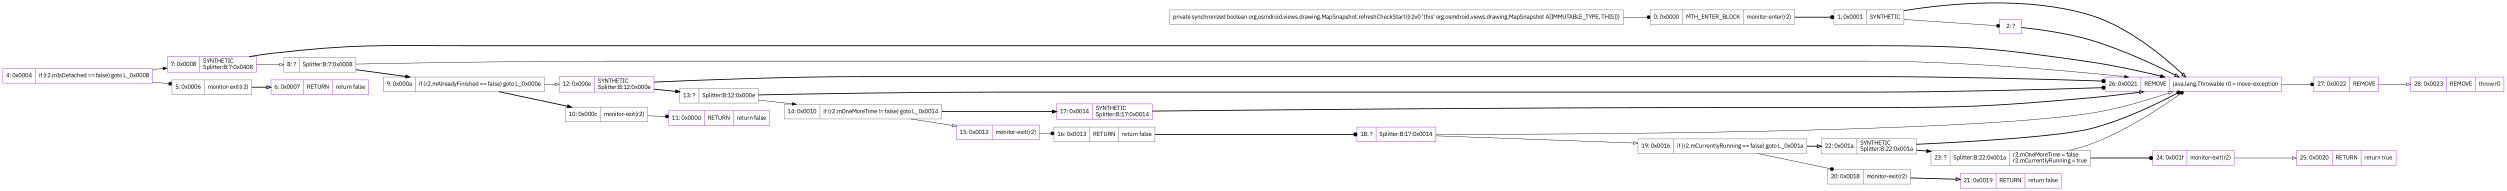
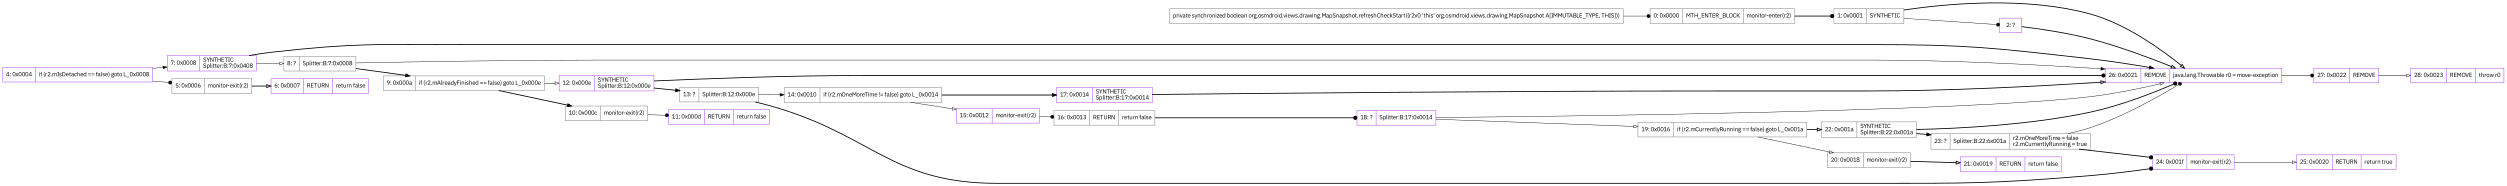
edge "13: ?" -> "26: 0x0021": now "13: ?" -> "24: 0x001f"
node "23: ?": text "Splitter:B:22:0x001a" -> "Splitter:B:22:6x001a"
edge "19: 0x0016" -> "20: 0x0018": arrowhead dot -> onormal
